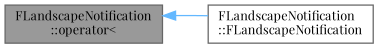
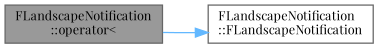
edge "FLandscapeNotification ::FLandscapeNotification" -> "FLandscapeNotification ::operator<": reversed
